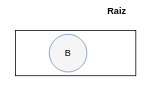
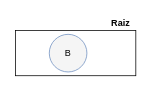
node "Raiz": moved (117, 12) -> (120, 23)
